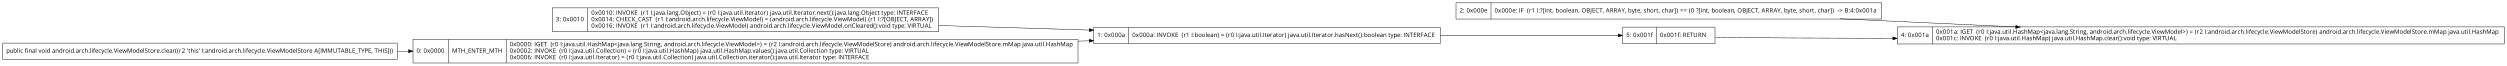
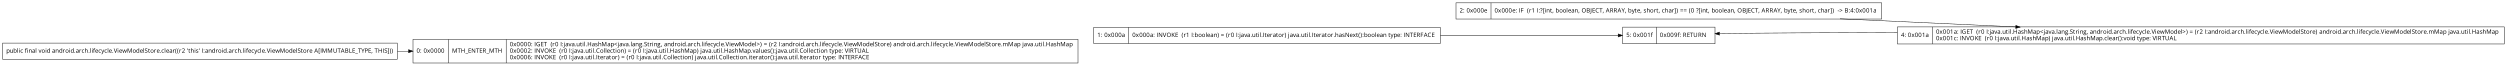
node "3: 0x0010": removed
node "5: 0x001f": text "0x001f: RETURN" -> "0x009f: RETURN"
edge "5: 0x001f" -> "4: 0x001a": reversed
edge "0: 0x0000" -> "1: 0x000a": removed
